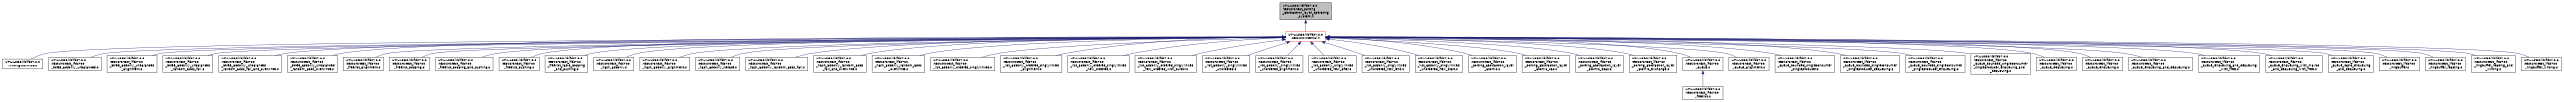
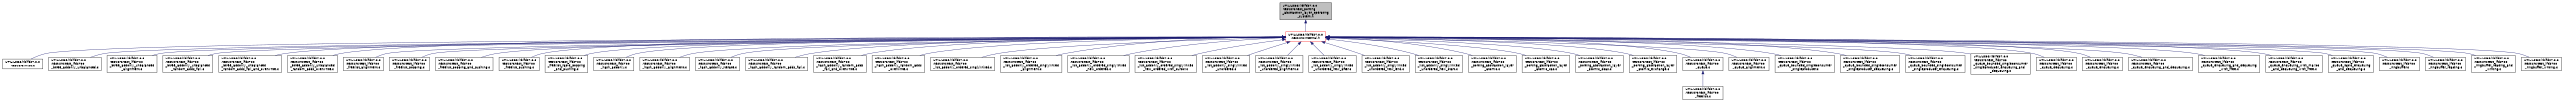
node "UTIL/LFDS/liblfds7.0.0 /writing/src/misc.c": label "UTIL/LFDS/liblfds7.0.0 /writing/src/misc.c" -> "UTIL/LFDS/liblfds7.0.0 /test/src/misc.c"
